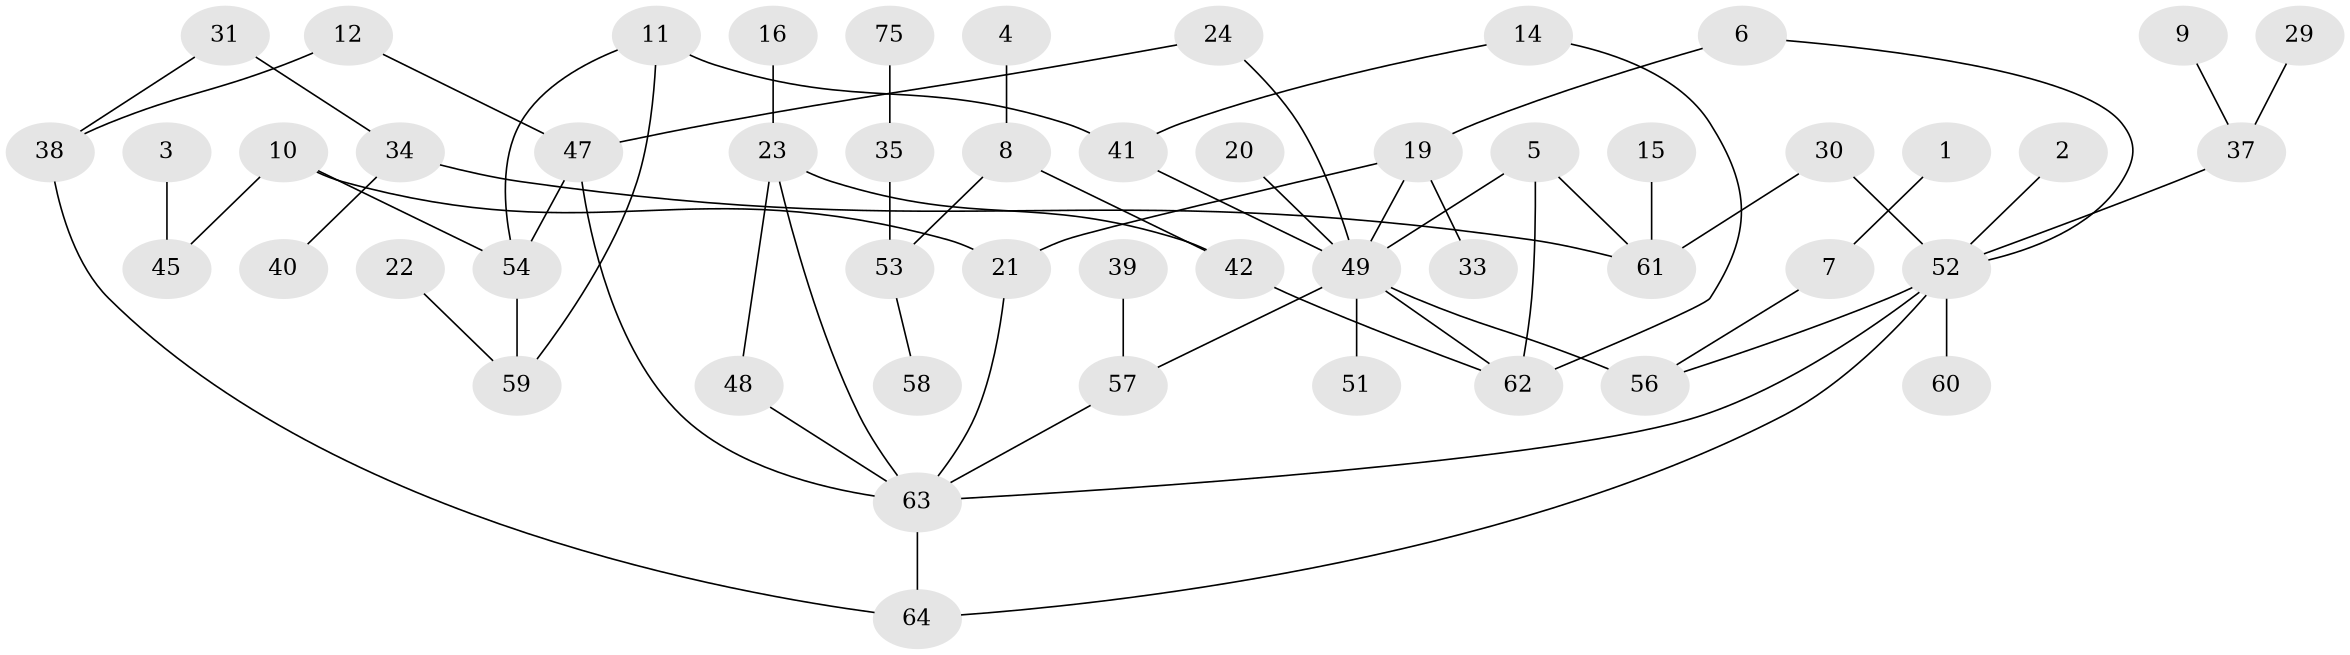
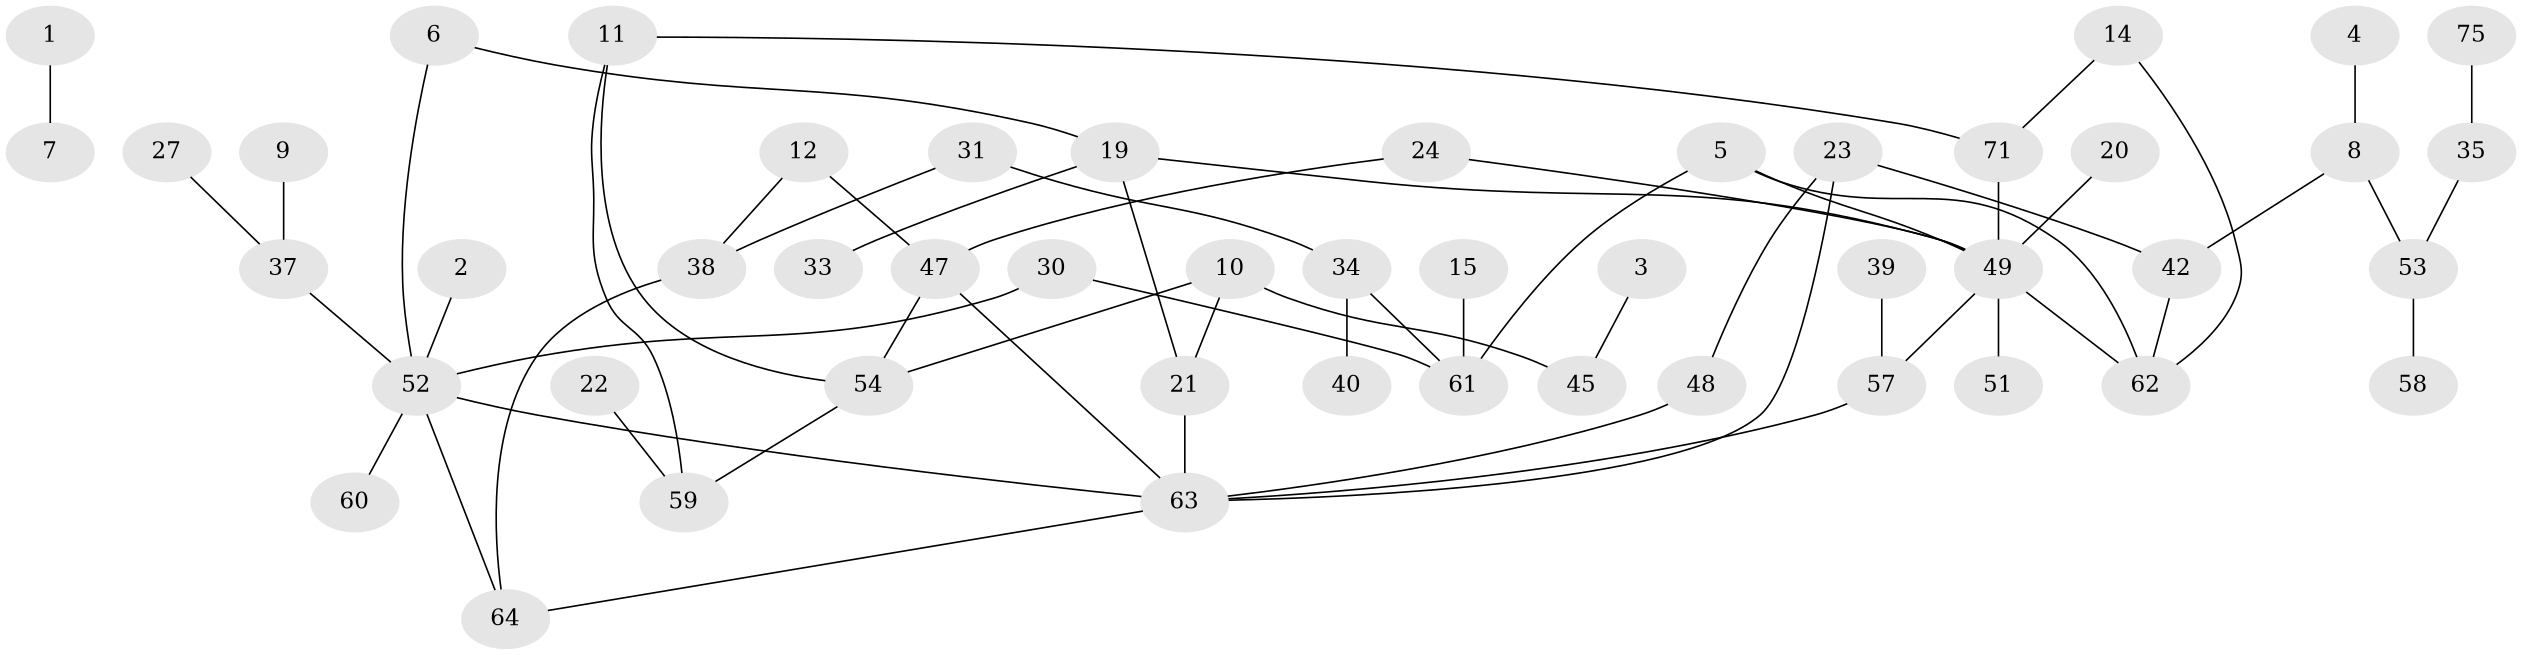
node "16": removed
node "29": label "29" -> "27"
node "41": label "41" -> "71"
node "56": removed
